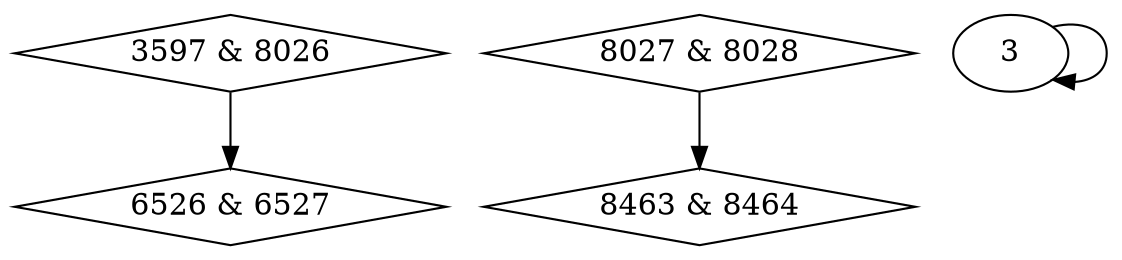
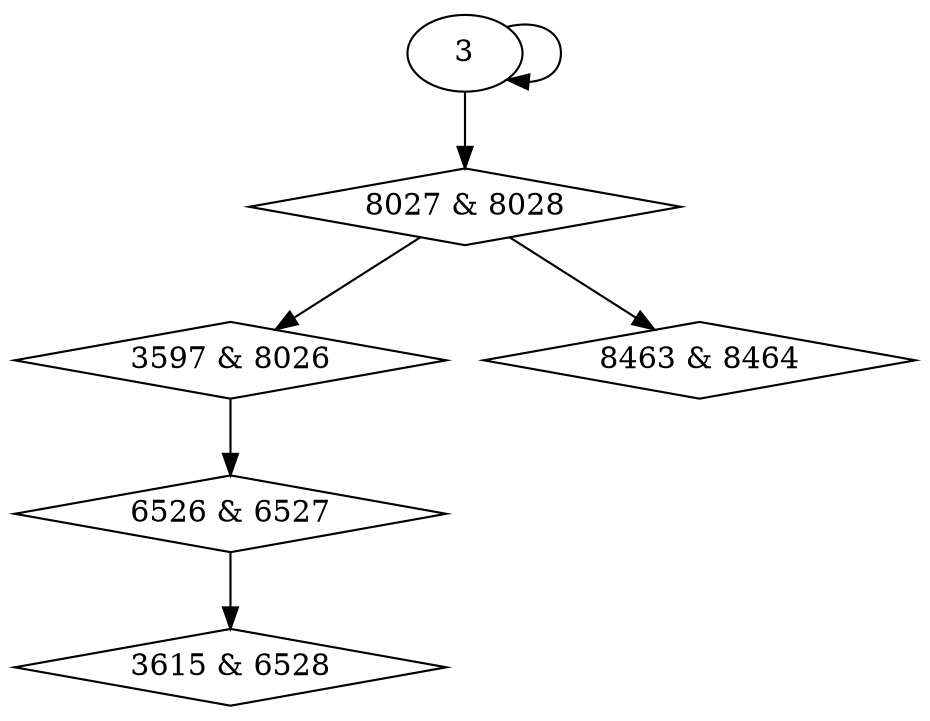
edge "3" -> "8027 & 8028": added
edge "8027 & 8028" -> "3597 & 8026": added
node "3615 & 6528": added
